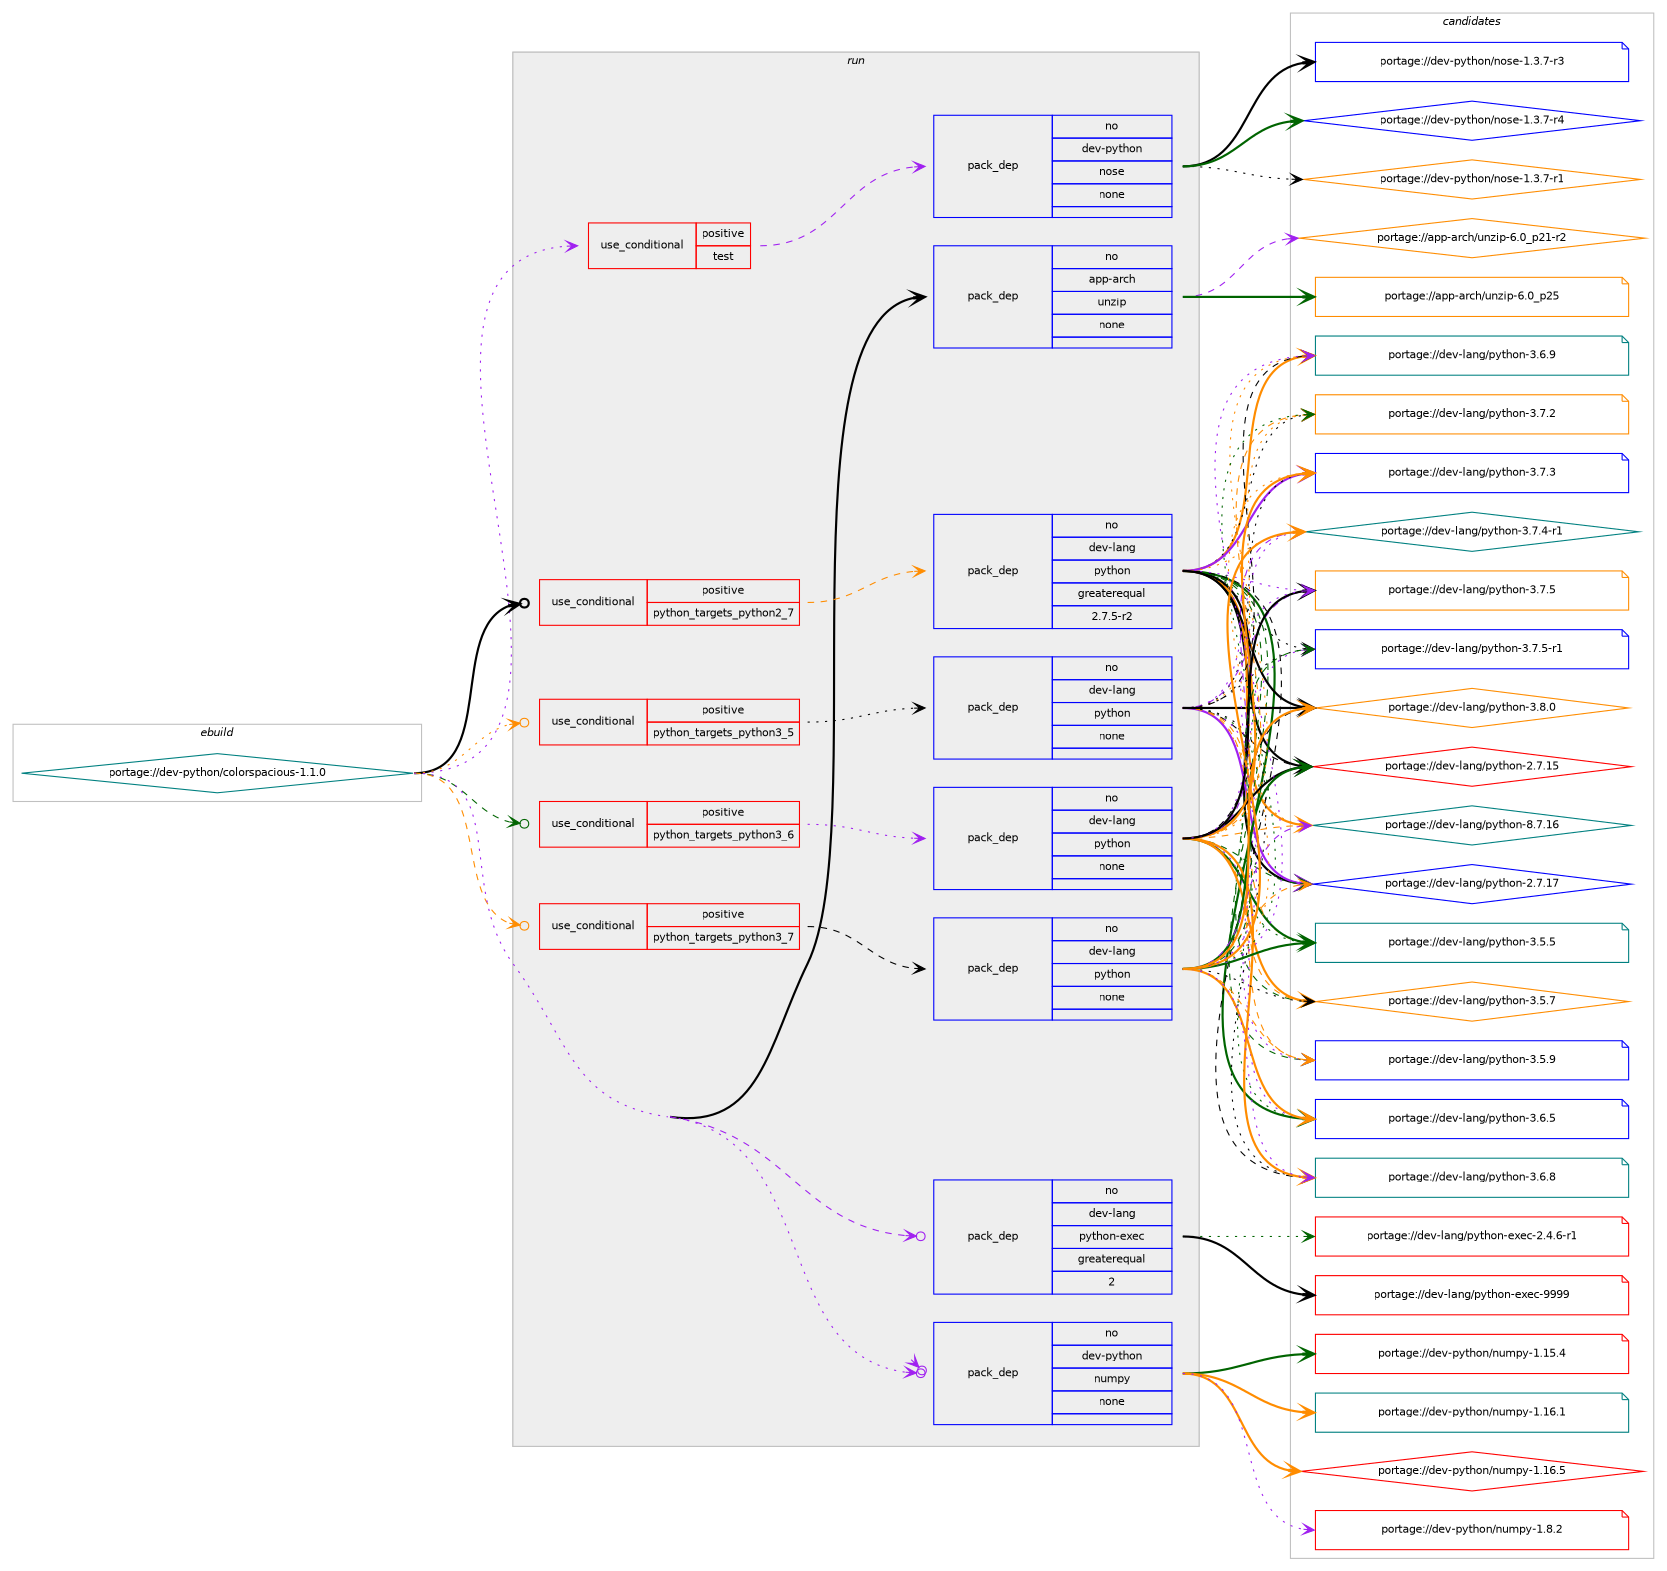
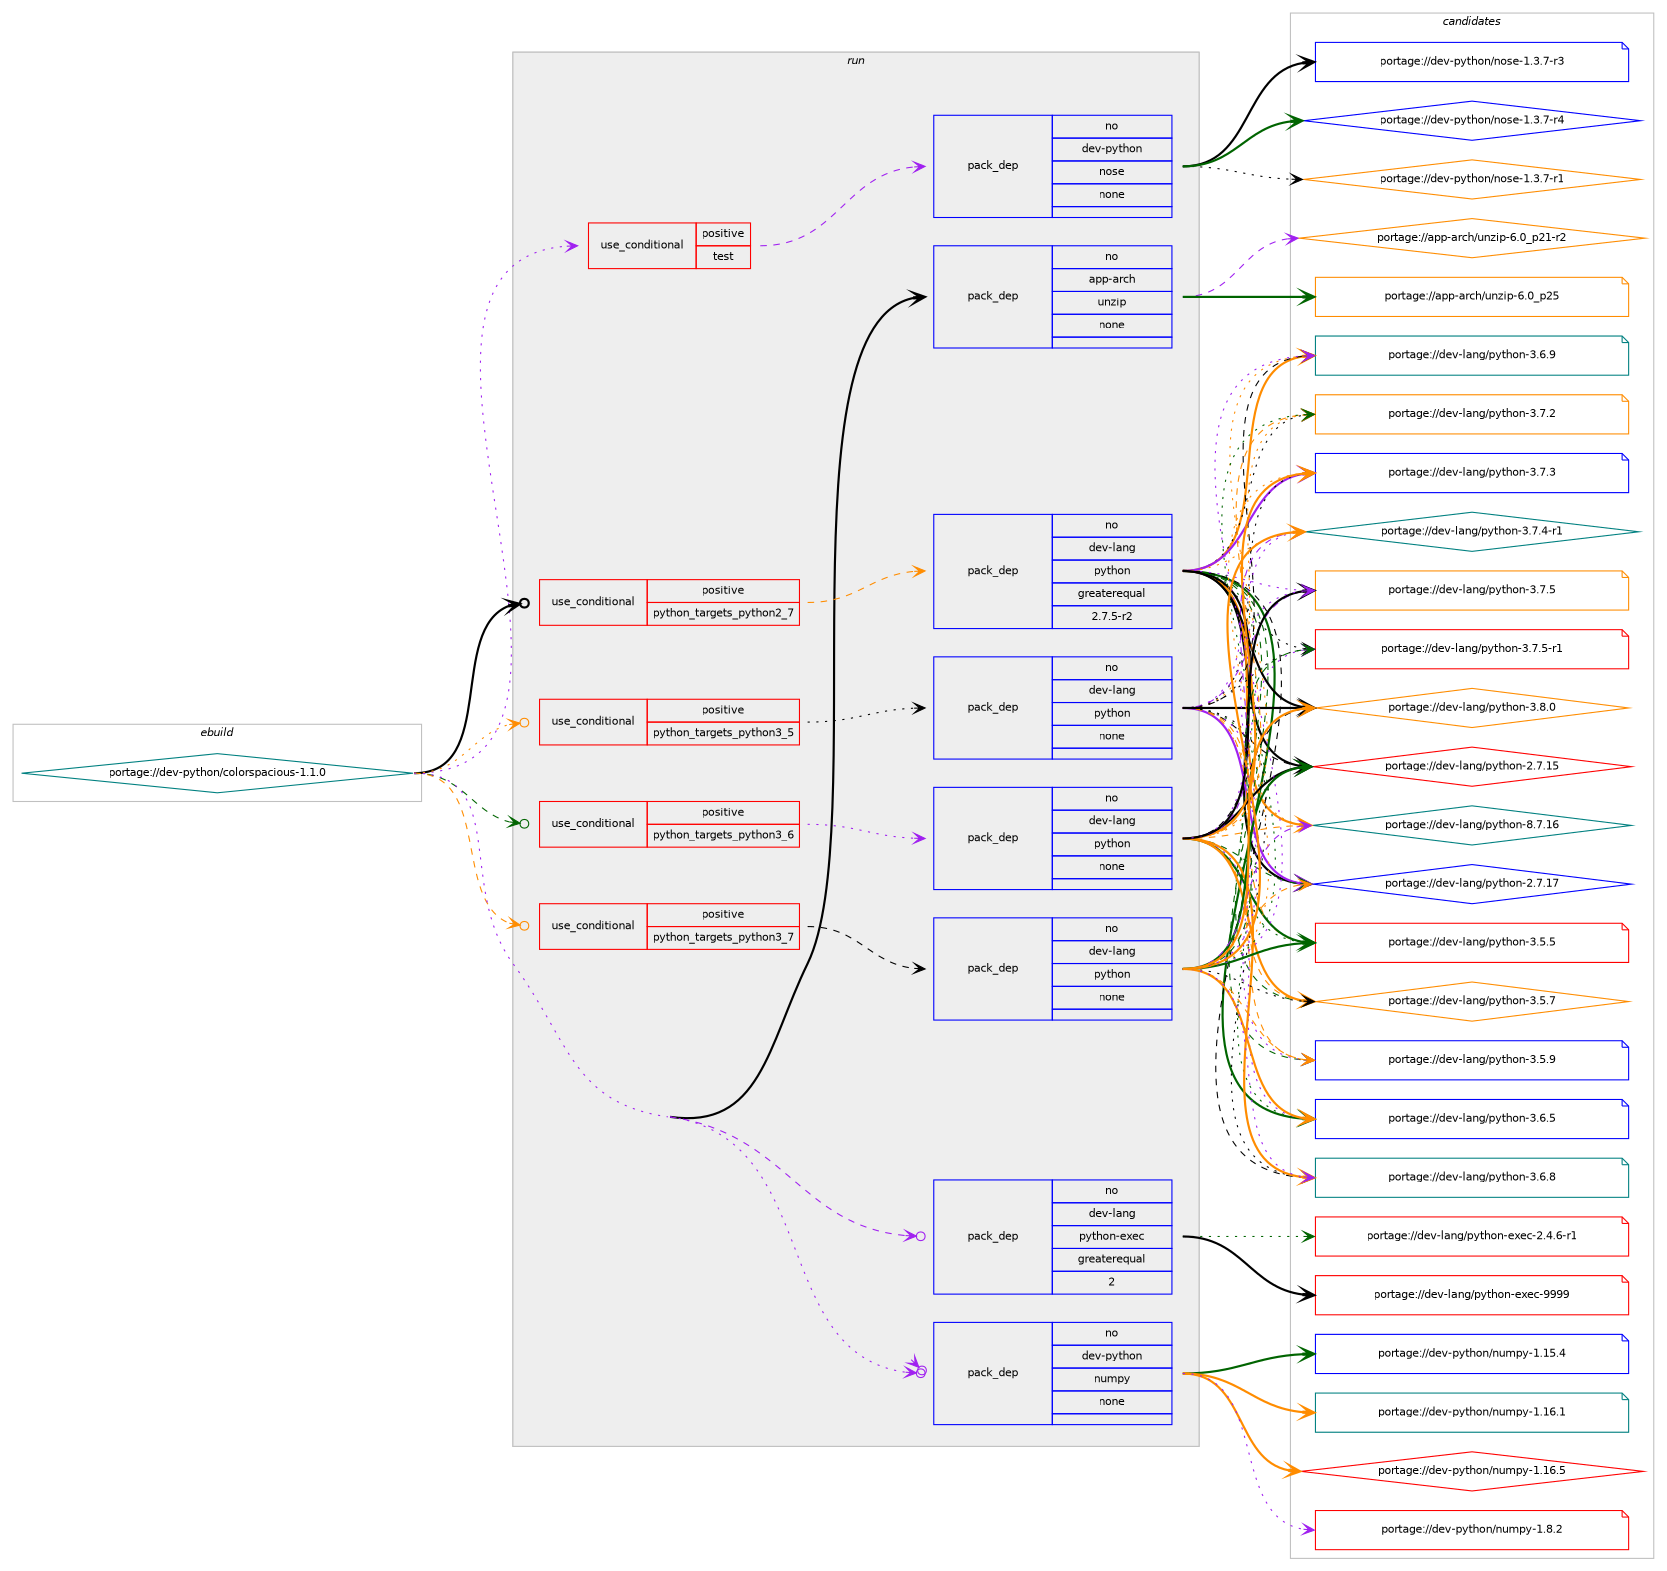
node "portage://dev-lang/python-3.7.5-r1": color blue -> red
node "portage://dev-lang/python-3.5.5": color teal -> red
node "portage://dev-python/numpy-1.15.4": color red -> blue
